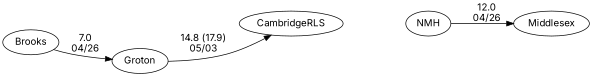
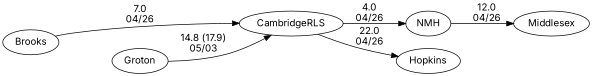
edge "CambridgeRLS" -> "NMH": added, label "4.0 04/26"
edge "Brooks" -> "Groton": now "Brooks" -> "CambridgeRLS"
node "Hopkins": added
